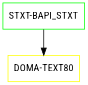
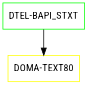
node "STXT-BAPI_STXT": label "STXT-BAPI_STXT" -> "DTEL-BAPI_STXT"
